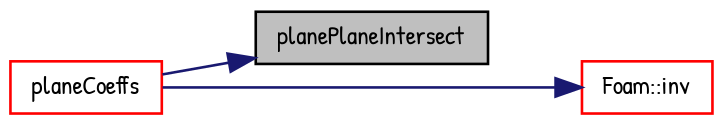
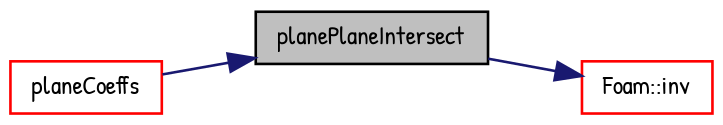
edge "planeCoeffs" -> "Foam::inv": now "planePlaneIntersect" -> "Foam::inv"
